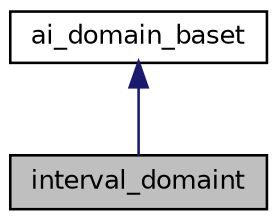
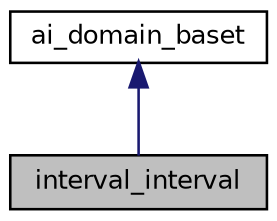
node "interval_domaint": label "interval_domaint" -> "interval_interval"
